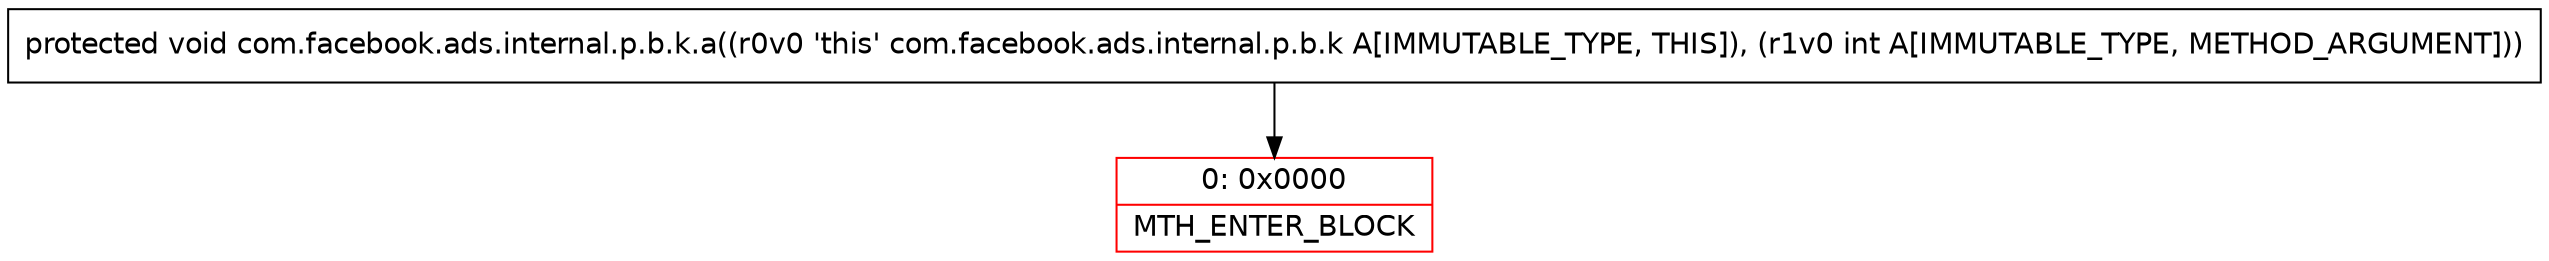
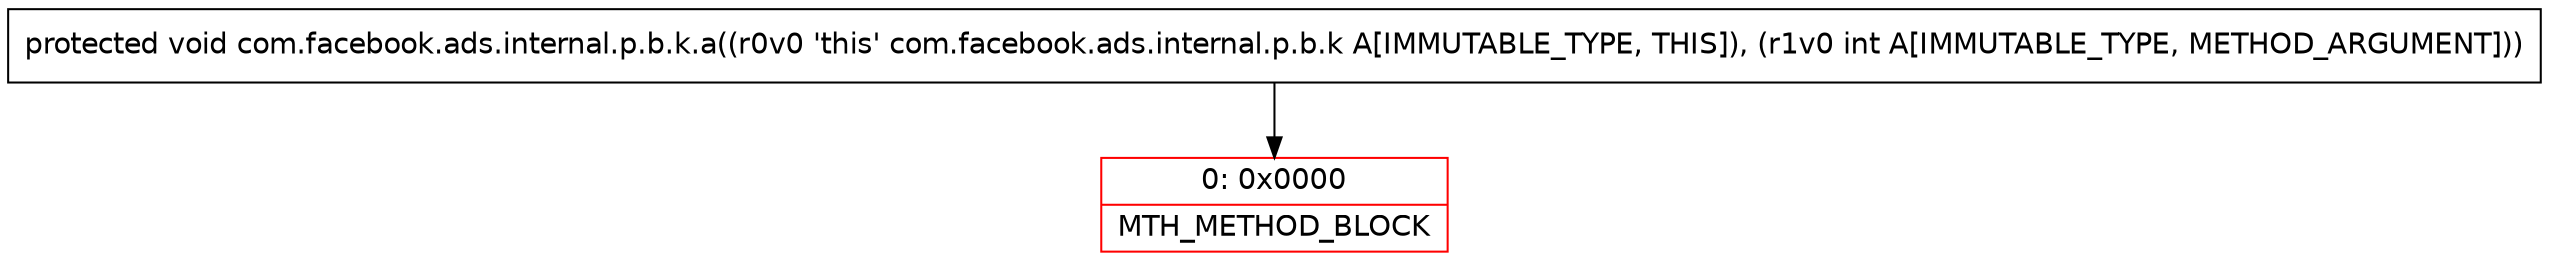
node "0: 0x0000": text "MTH_ENTER_BLOCK" -> "MTH_METHOD_BLOCK"
